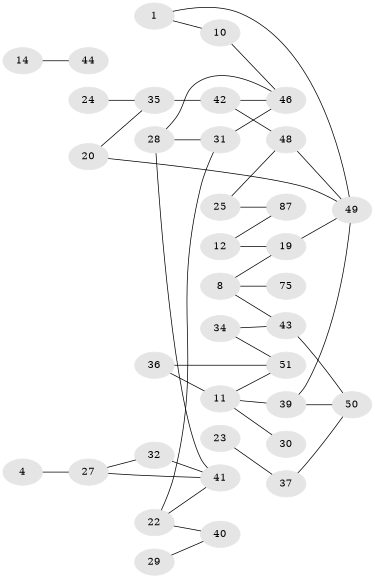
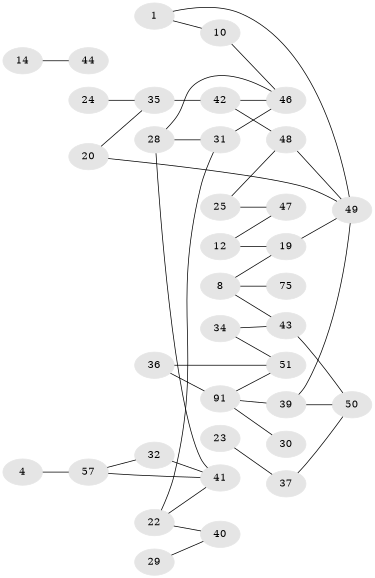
node "87": label "87" -> "47"
node "11": label "11" -> "91"
node "27": label "27" -> "57"
